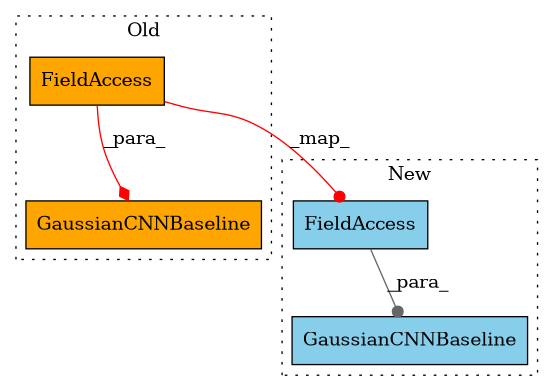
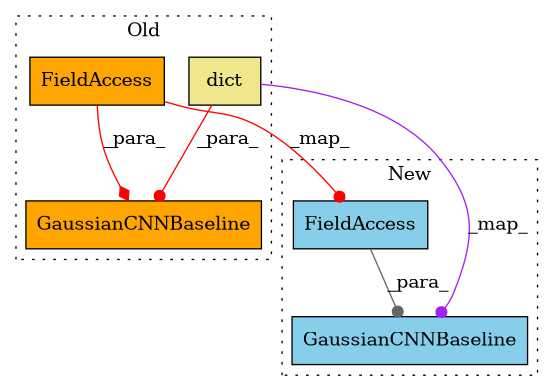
node "dict": added
